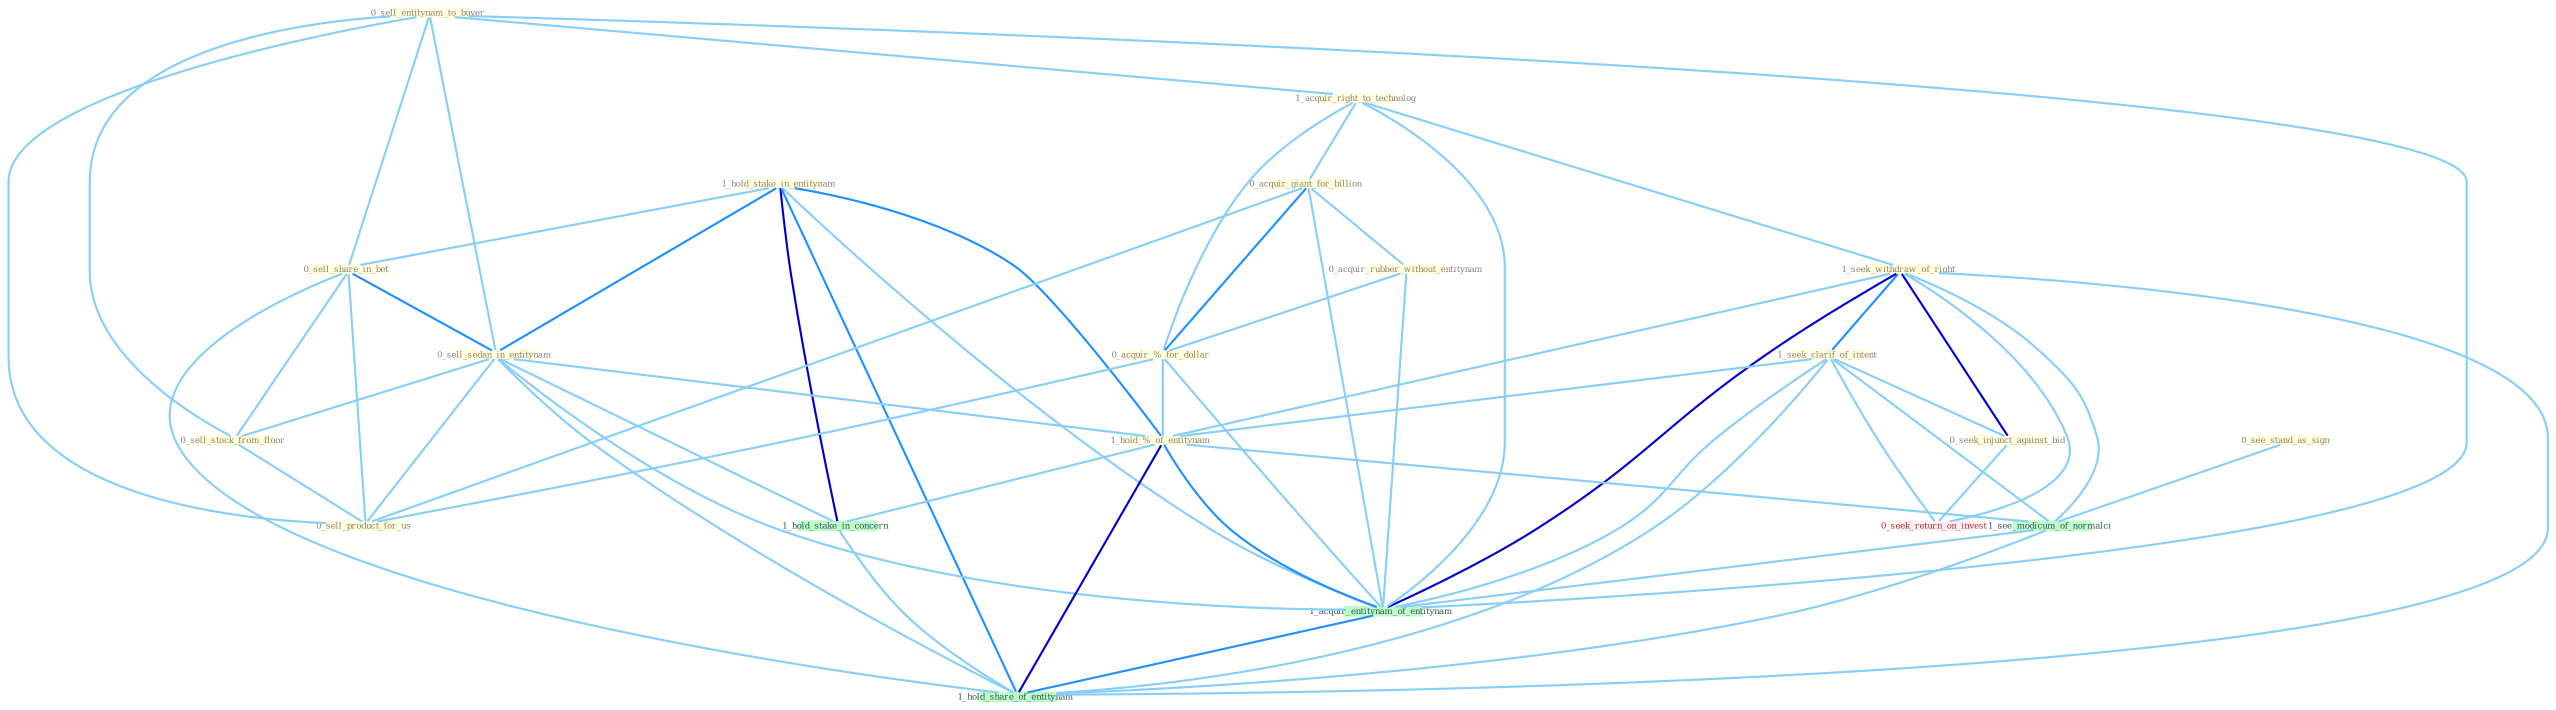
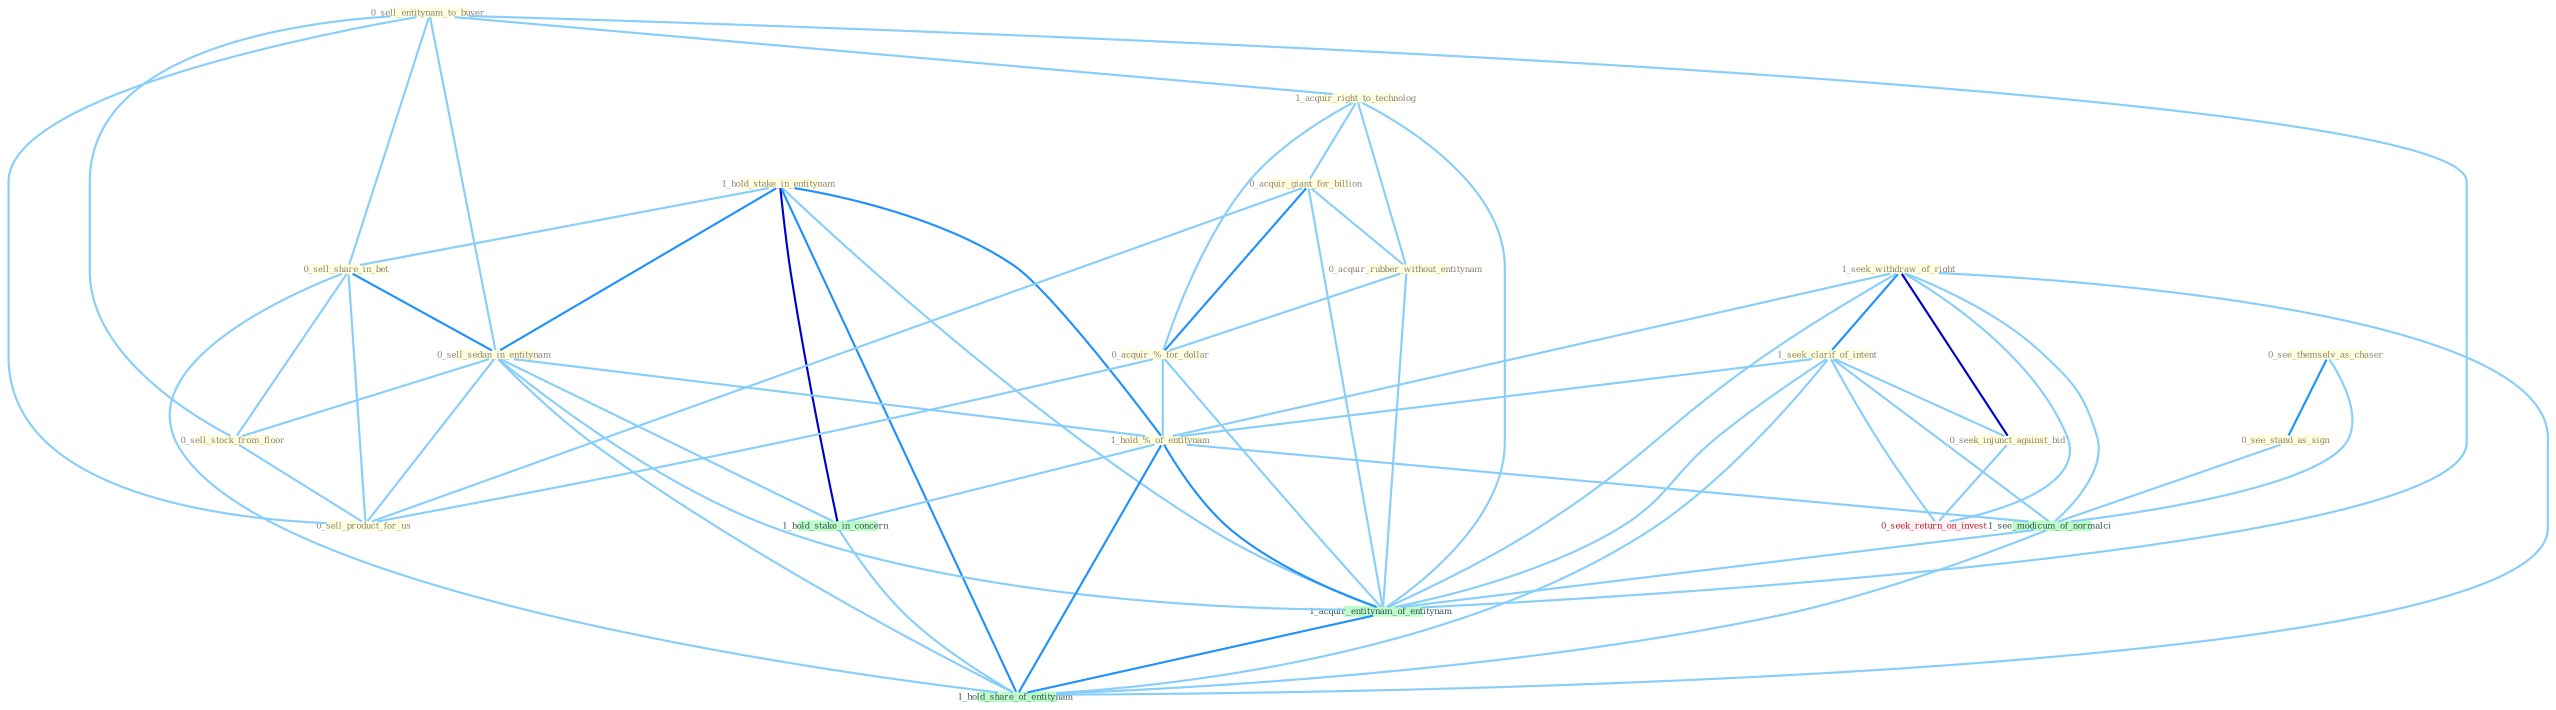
edge "1_acquir_right_to_technolog" -- "1_seek_withdraw_of_right": now "1_acquir_right_to_technolog" -- "0_acquir_rubber_without_entitynam"
node "0_see_themselv_as_chaser": added
edge "1_seek_withdraw_of_right" -- "1_acquir_entitynam_of_entitynam": color #0000cd -> #87cefa
edge "1_hold_%_of_entitynam" -- "1_hold_share_of_entitynam": color #0000cd -> #1e90ff
